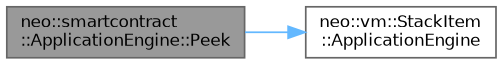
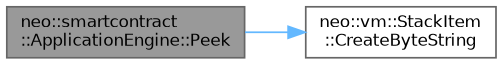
node "neo::vm::StackItem ::ApplicationEngine": label "neo::vm::StackItem ::ApplicationEngine" -> "neo::vm::StackItem ::CreateByteString"
